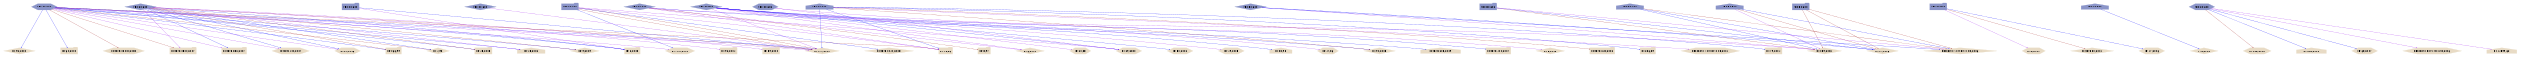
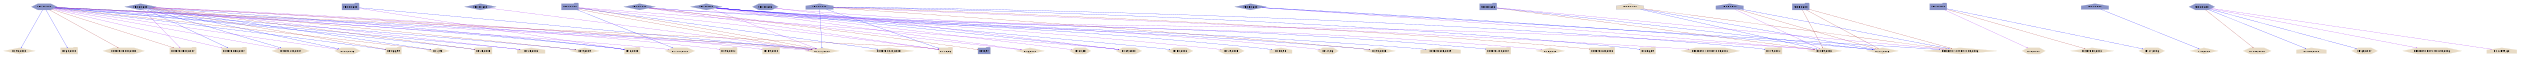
node "750.30.001": fillcolor #8b95c9 -> #e8dbc5
node "Lei 5/97": fillcolor #e8dbc5 -> #8b95c9
